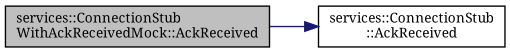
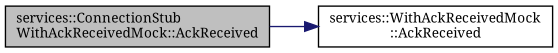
node "services::ConnectionStub ::AckReceived": label "services::ConnectionStub ::AckReceived" -> "services::WithAckReceivedMock ::AckReceived"
